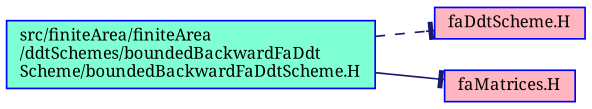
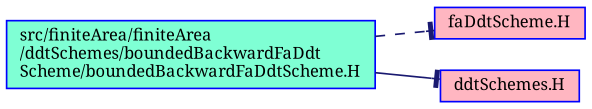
node "faMatrices.H": label "faMatrices.H" -> "ddtSchemes.H"
